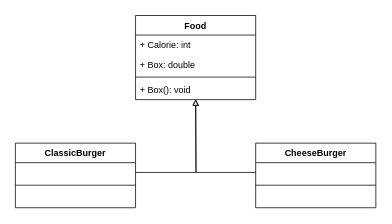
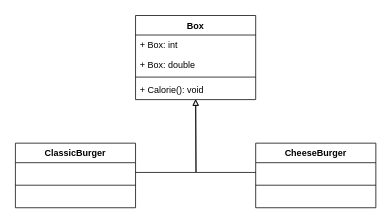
node "Food": label "Food" -> "Box"
node "+ Calorie: int": label "+ Calorie: int" -> "+ Box: int"
node "+ Box(): void": label "+ Box(): void" -> "+ Calorie(): void"
